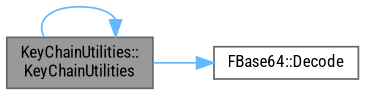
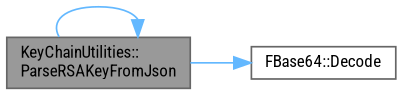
node "KeyChainUtilities:: KeyChainUtilities": label "KeyChainUtilities:: KeyChainUtilities" -> "KeyChainUtilities:: ParseRSAKeyFromJson"
